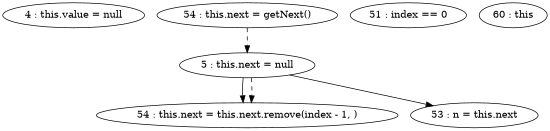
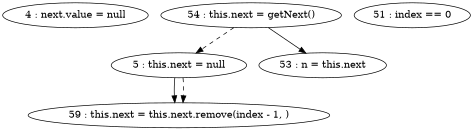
node "4 : this.value = null": label "4 : this.value = null" -> "4 : next.value = null"
node "60 : this": removed
edge "5 : this.next = null" -> "53 : n = this.next": now "54 : this.next = getNext()" -> "53 : n = this.next"
node "54 : this.next = this.next.remove(index - 1, )": label "54 : this.next = this.next.remove(index - 1, )" -> "59 : this.next = this.next.remove(index - 1, )"
